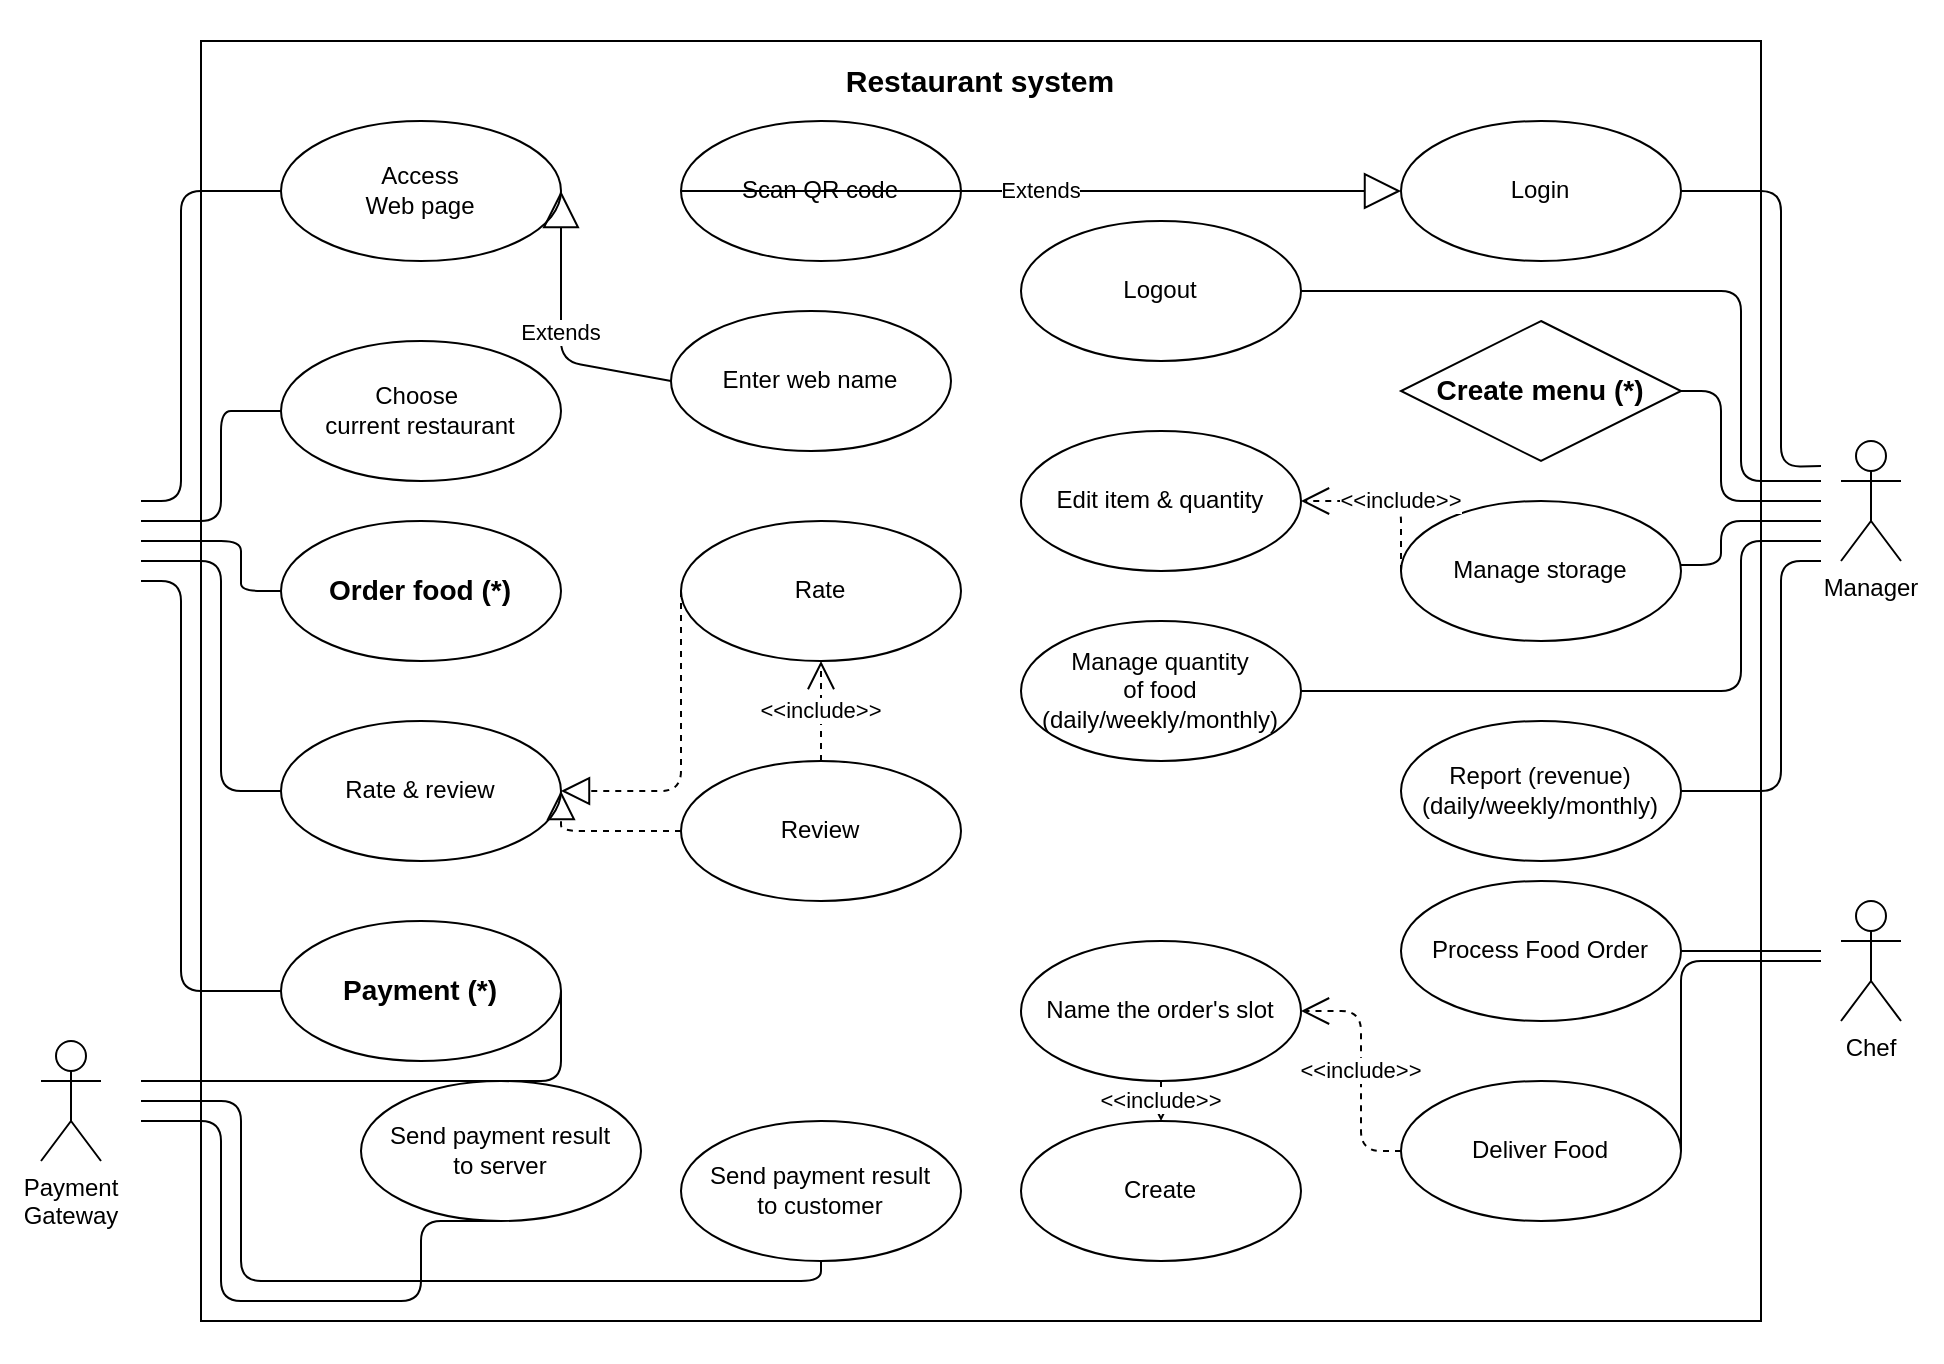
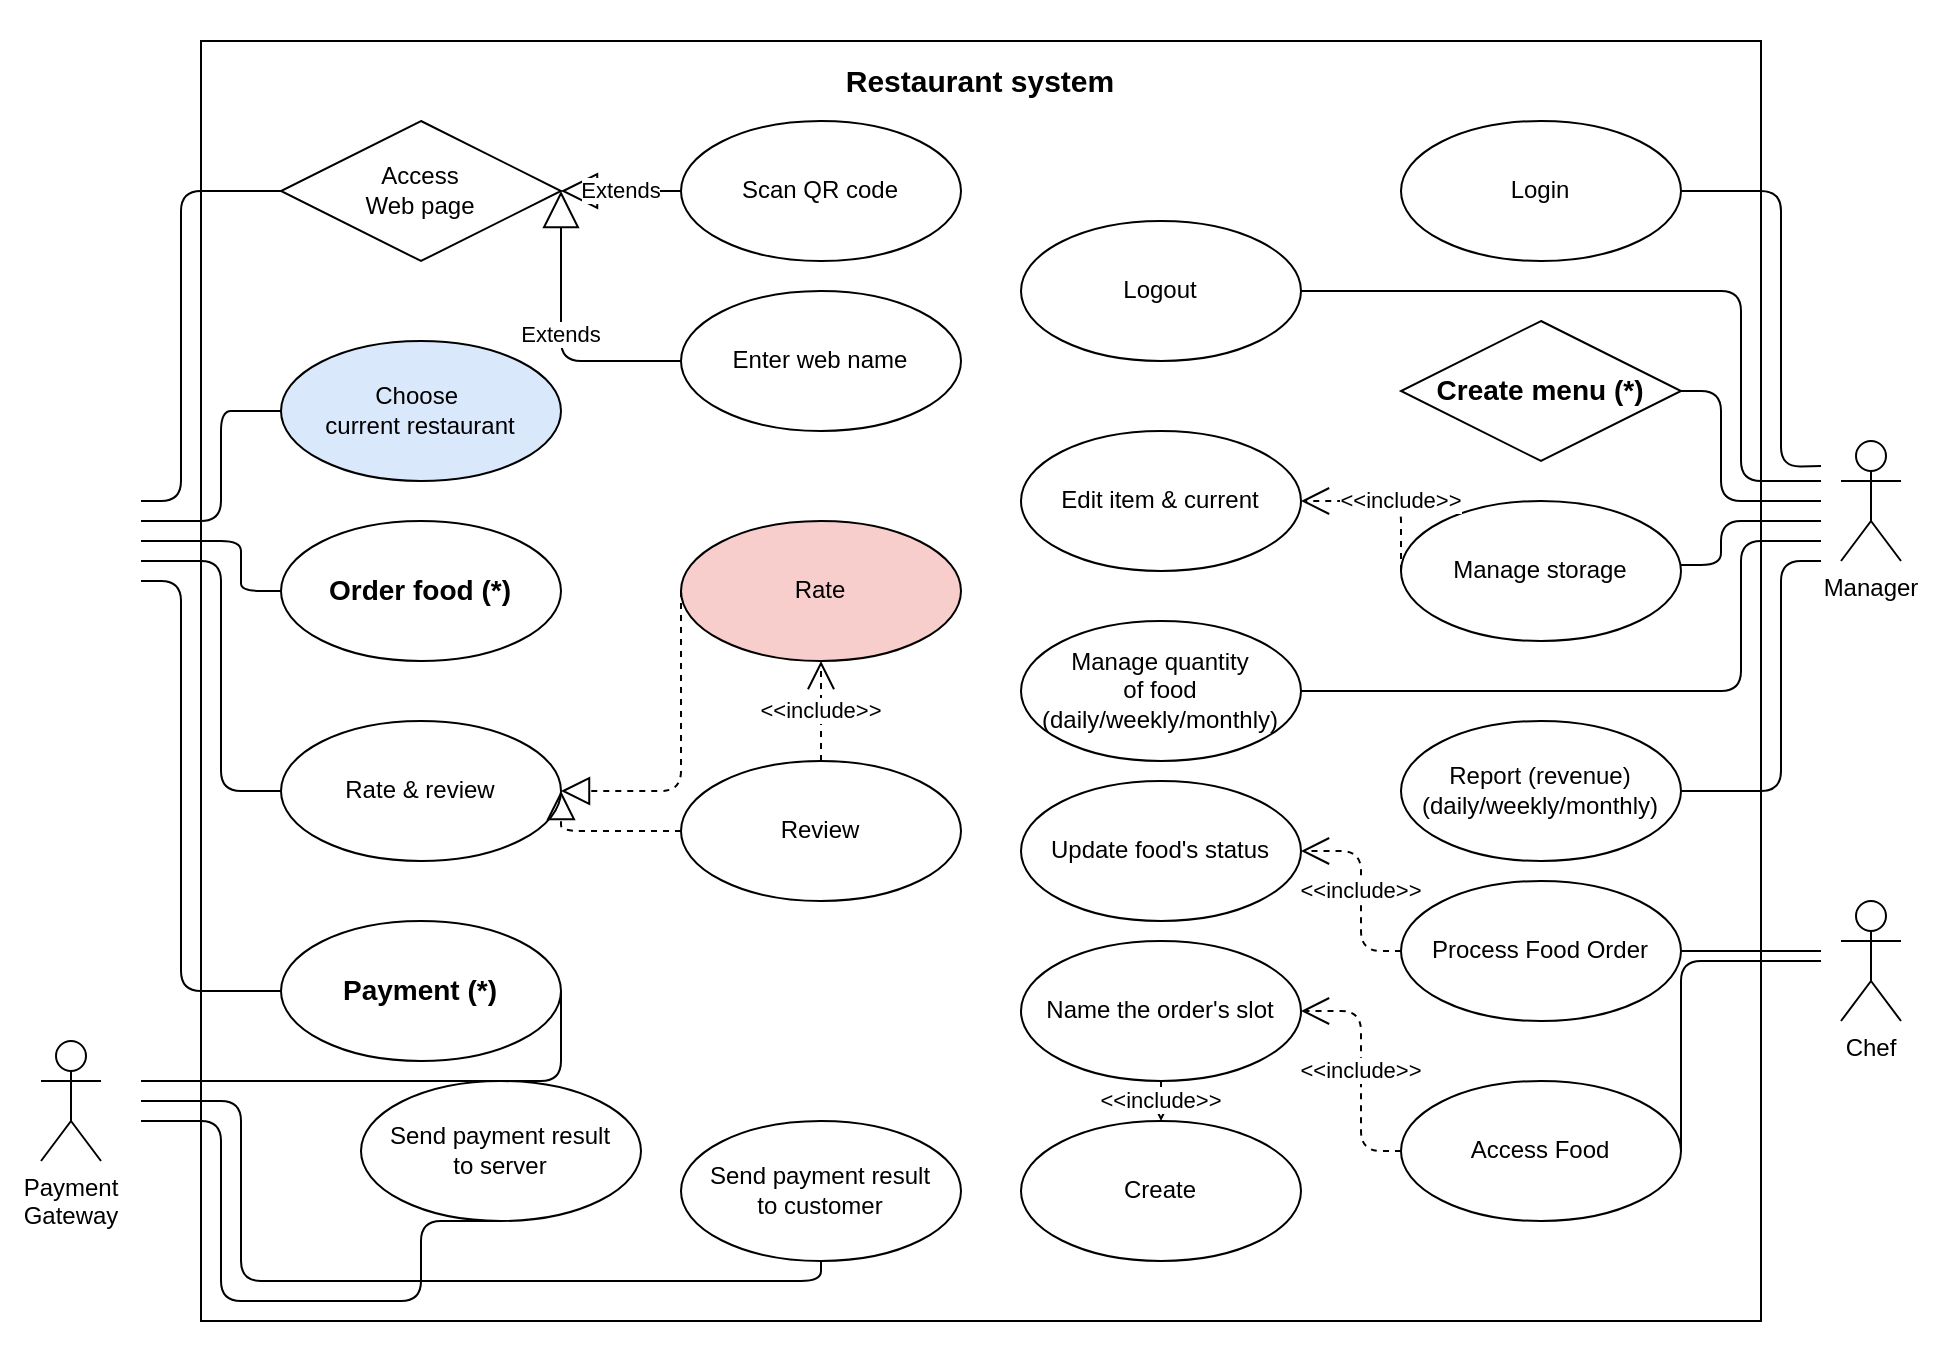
node "Access Web page": shape ellipse -> diamond
edge "Scan QR code" -> "Login": now "Scan QR code" -> "Access Web page"
node "Enter web name": moved (811, 381) -> (821, 361)
node "Choose current restaurant": fillcolor #ffffff -> #dae8fc
node "Edit item & quantity": label "Edit item & quantity" -> "Edit item & current"
node "Rate": fillcolor #ffffff -> #f8cecc
node "Update food's status": added
edge "Process Food Order" -> "Update food's status": added, label "<<include>>"
node "Deliver Food": label "Deliver Food" -> "Access Food"
